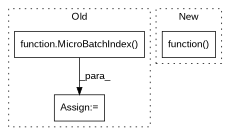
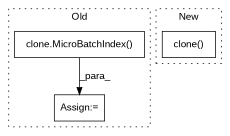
node "function.MicroBatchIndex()": label "function.MicroBatchIndex()" -> "clone.MicroBatchIndex()"
node "function()": label "function()" -> "clone()"
